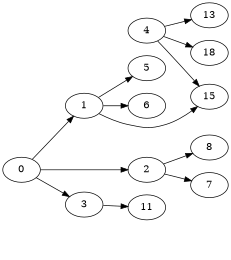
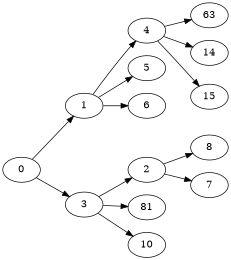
node "13": label "13" -> "63"
node "18": label "18" -> "14"
edge "1" -> "15": now "1" -> "4"
edge "0" -> "2": now "3" -> "2"
node "11": label "11" -> "81"
node "10": added
